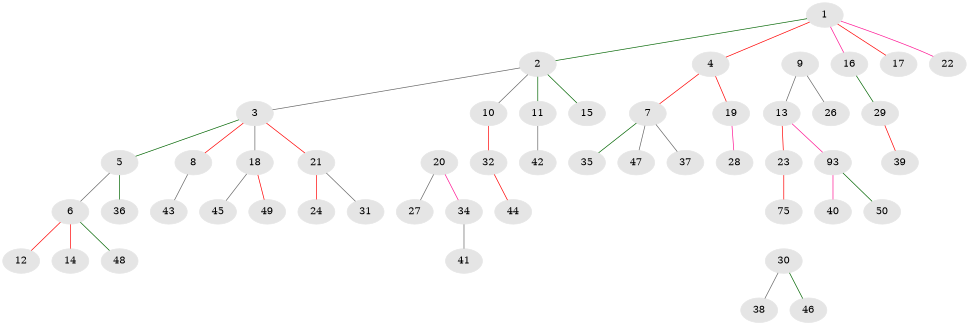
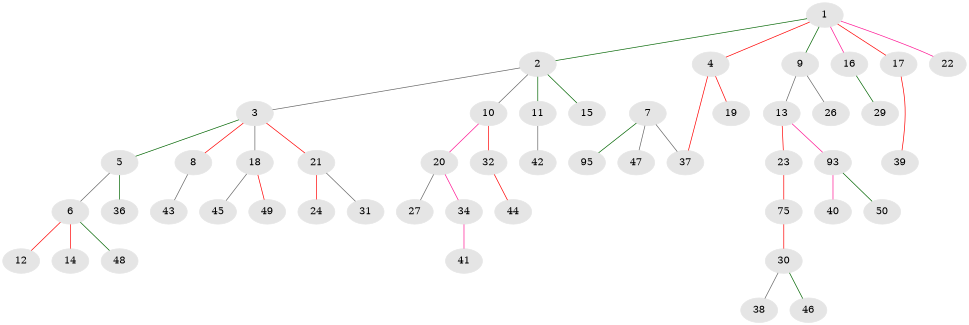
edge "1" -- "9": added
edge "4" -- "7": now "4" -- "37"
edge "10" -- "20": added
edge "29" -- "39": now "17" -- "39"
node "35": label "35" -> "95"
node "28": removed
edge "34" -- "41": color gray40 -> deeppink
edge "75" -- "30": added
